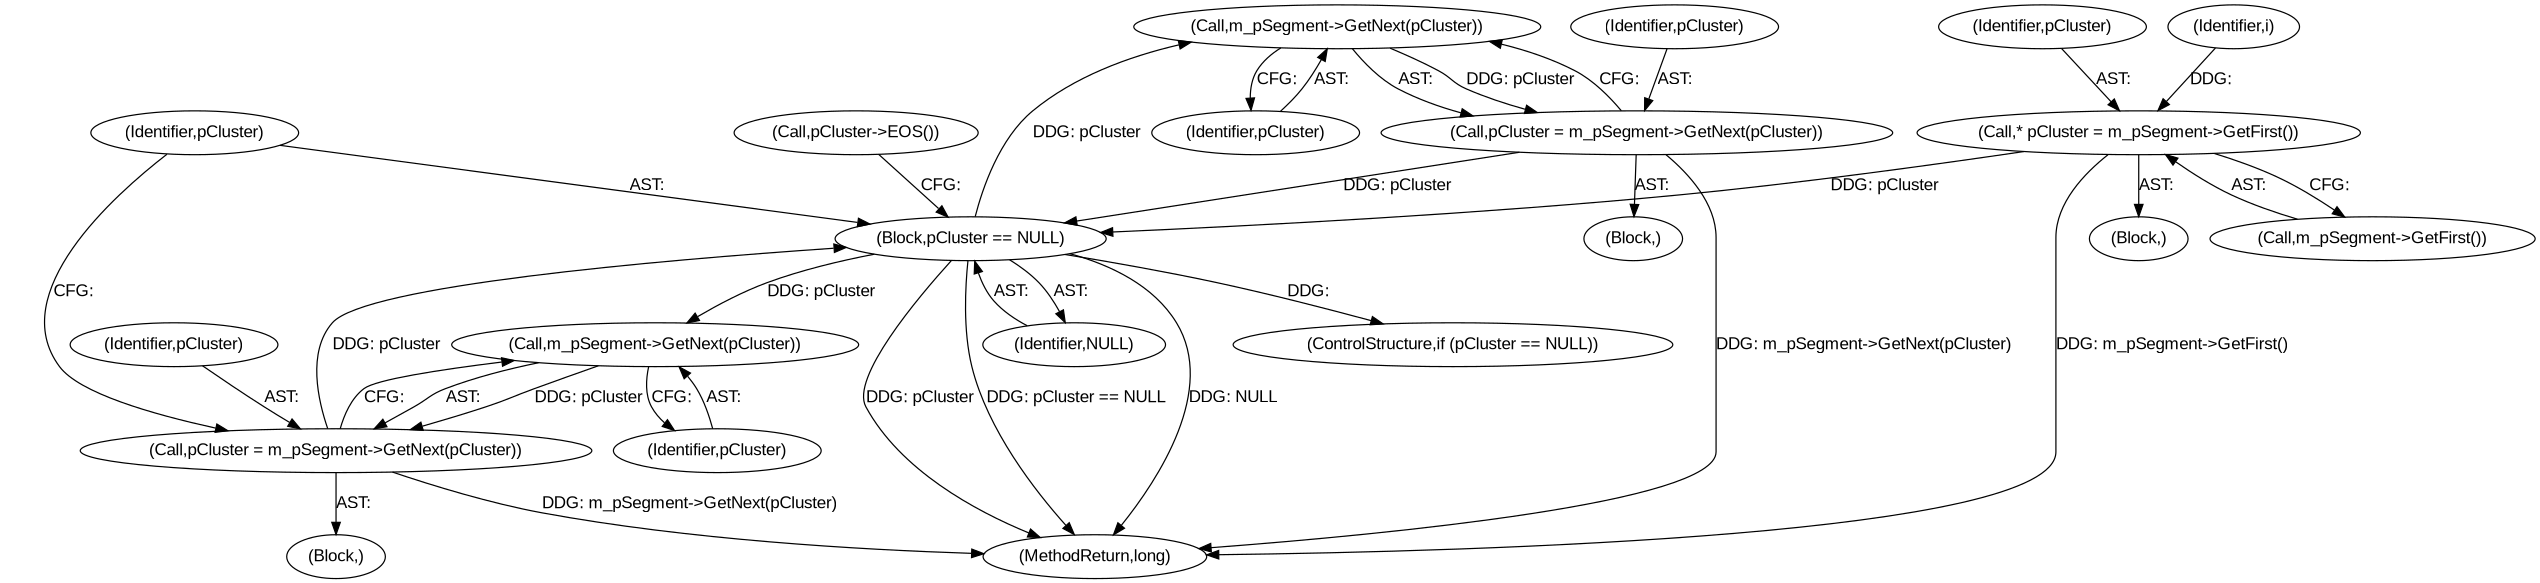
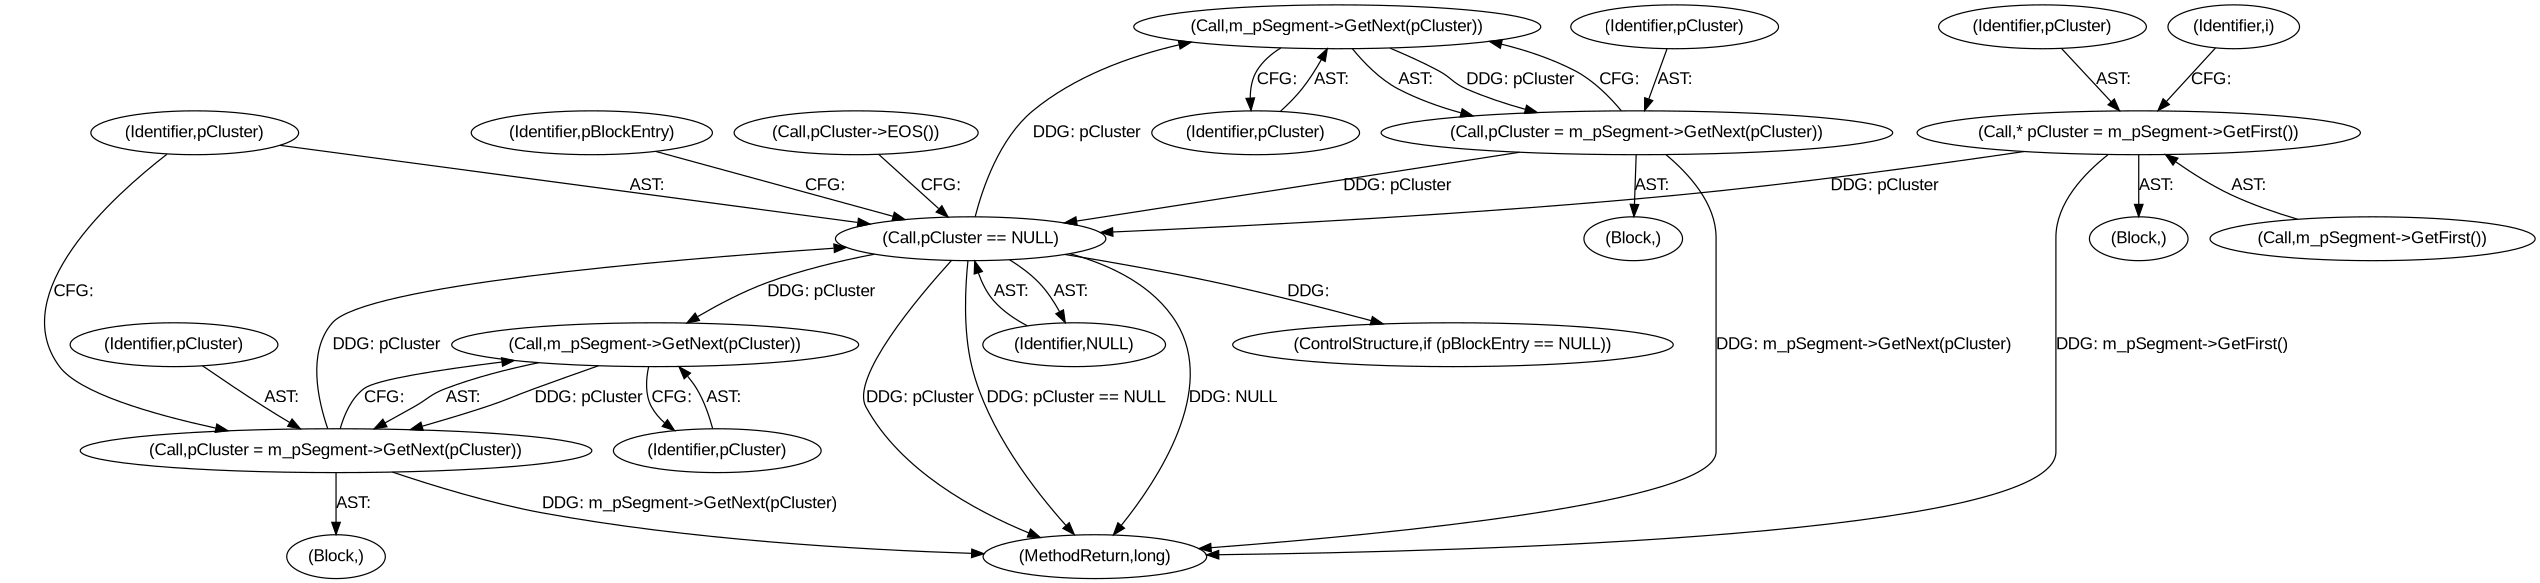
edge "(Identifier,i)" -> "(Call,* pCluster = m_pSegment->GetFirst())": label "DDG: " -> "CFG: "
node "(Identifier,pBlockEntry)": added
edge "(Call,* pCluster = m_pSegment->GetFirst())" -> "(Call,m_pSegment->GetFirst())": removed, label "CFG:"
node "(Block,pCluster == NULL)": label "(Block,pCluster == NULL)" -> "(Call,pCluster == NULL)"
node "(ControlStructure,if (pCluster == NULL))": label "(ControlStructure,if (pCluster == NULL))" -> "(ControlStructure,if (pBlockEntry == NULL))"
